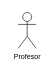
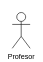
node "Profesor": moved (27, 30) -> (21, 30)
